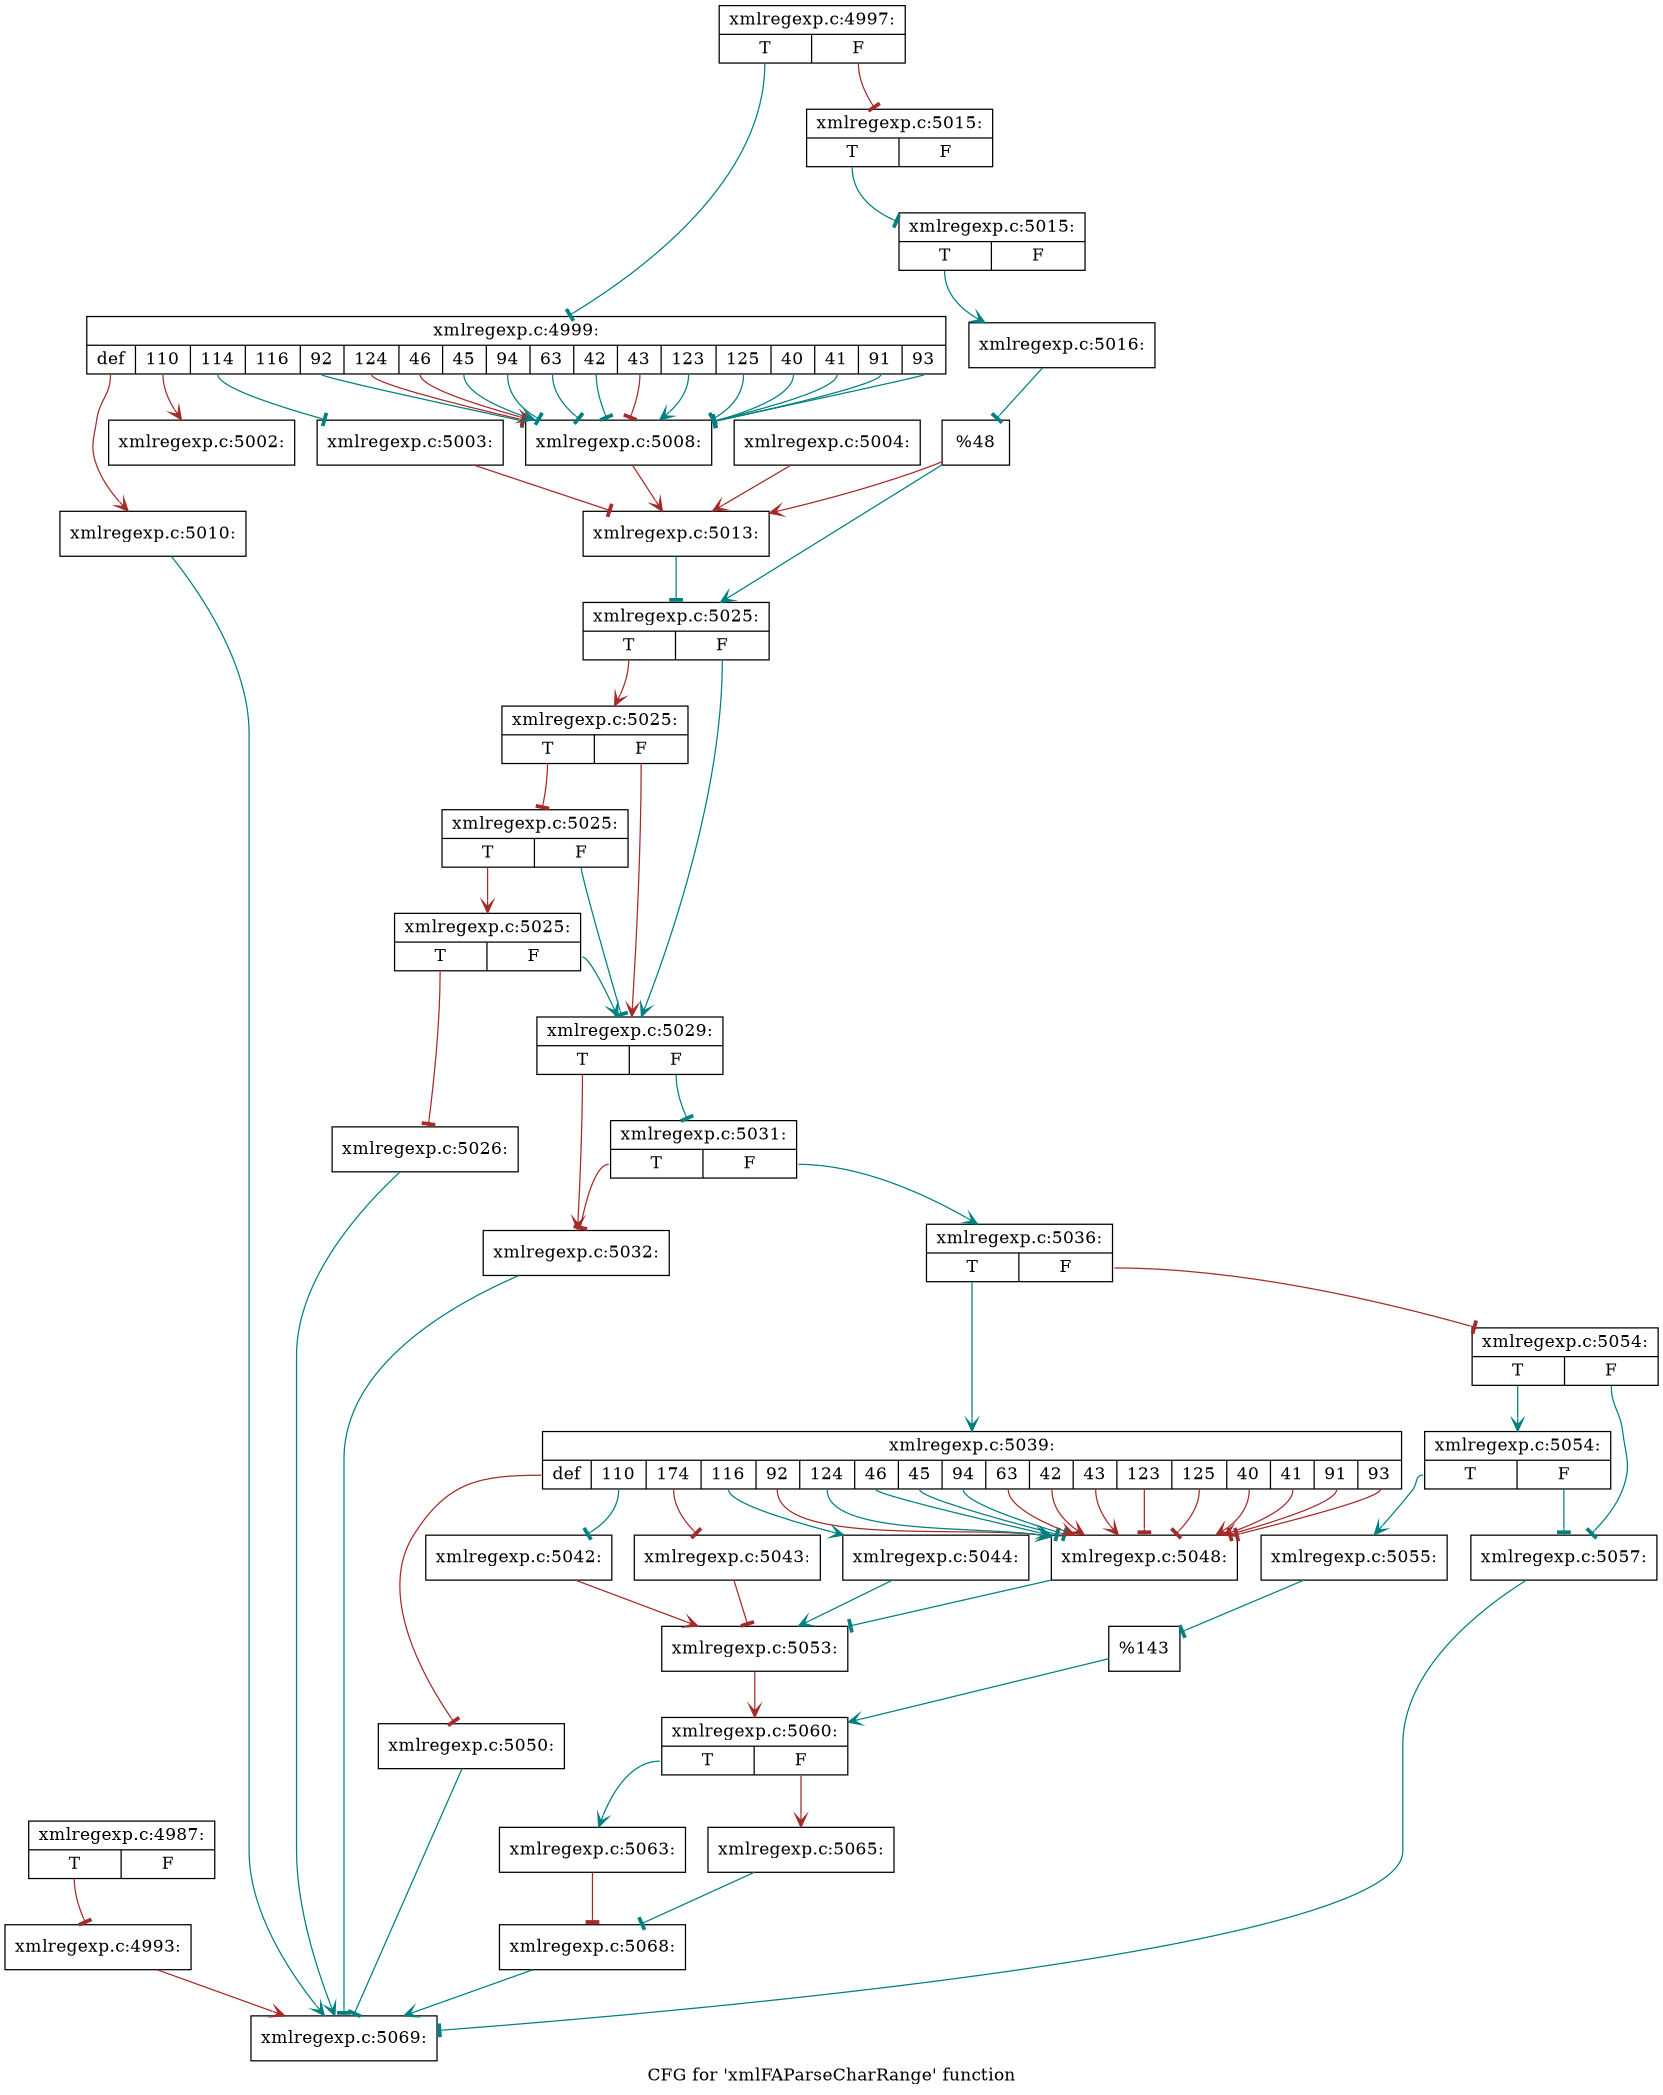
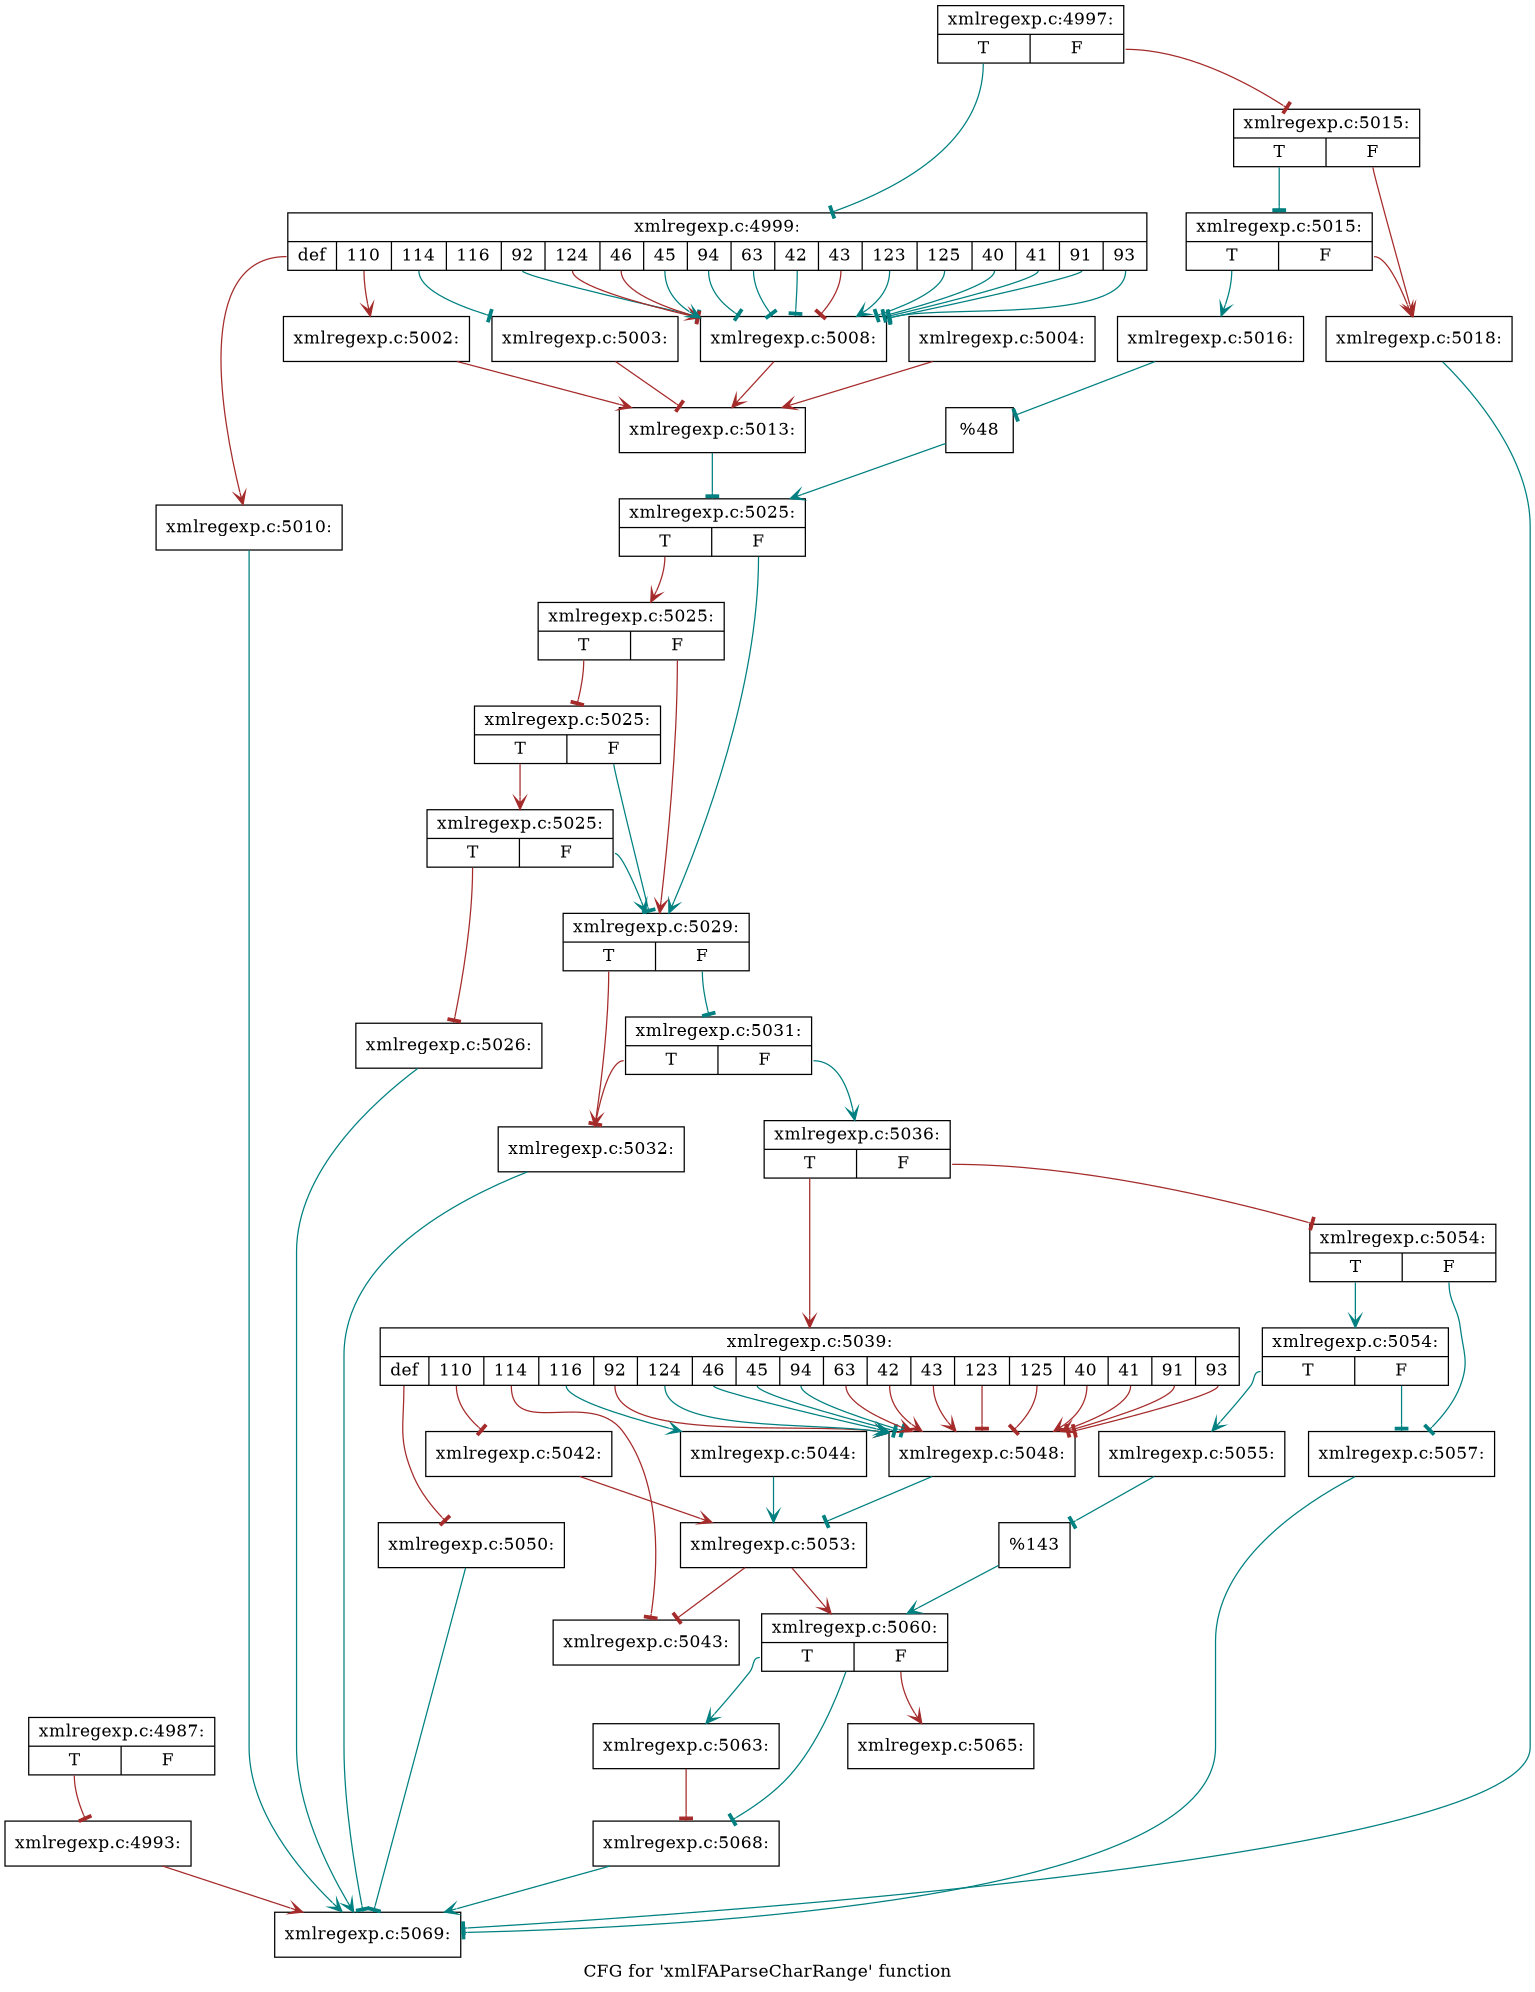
node "xmlregexp.c:5018:": added
edge "%48" -> "xmlregexp.c:5013:": now "xmlregexp.c:5002:" -> "xmlregexp.c:5013:"
edge "xmlregexp.c:5036:" -> "xmlregexp.c:5039:": color teal -> brown
node "xmlregexp.c:5039:": text "174" -> "114"
edge "xmlregexp.c:5039:" -> "xmlregexp.c:5042:": color teal -> brown
edge "xmlregexp.c:5043:" -> "xmlregexp.c:5053:": reversed
edge "xmlregexp.c:5065:" -> "xmlregexp.c:5068:": now "xmlregexp.c:5060:" -> "xmlregexp.c:5068:"
